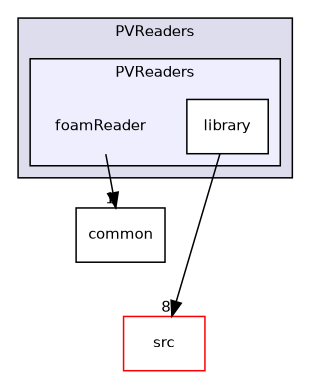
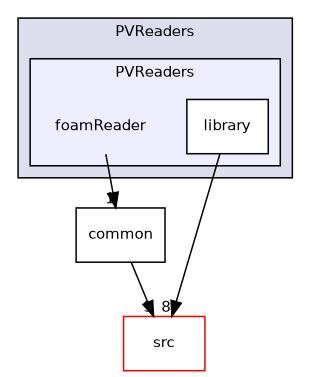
edge "common" -> "src": added
